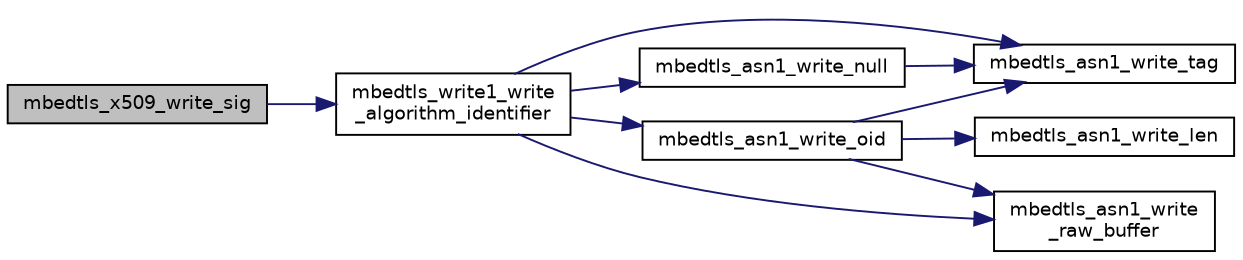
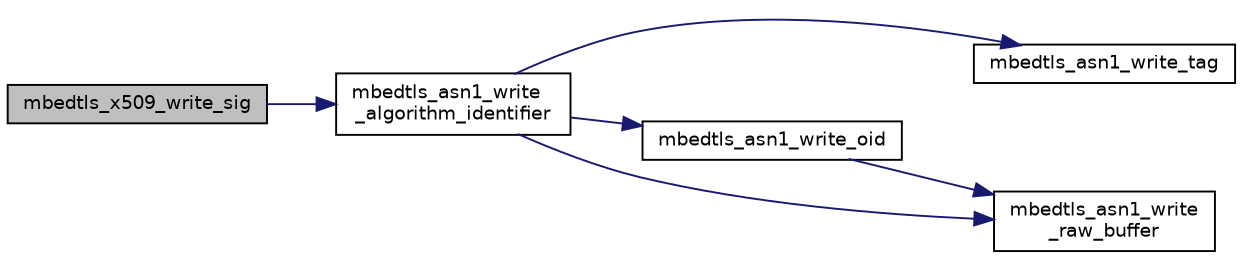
node "mbedtls_asn1_write_null": removed
node "mbedtls_write1_write _algorithm_identifier": label "mbedtls_write1_write _algorithm_identifier" -> "mbedtls_asn1_write _algorithm_identifier"
edge "mbedtls_asn1_write_oid" -> "mbedtls_asn1_write_tag": removed
node "mbedtls_asn1_write_len": removed
